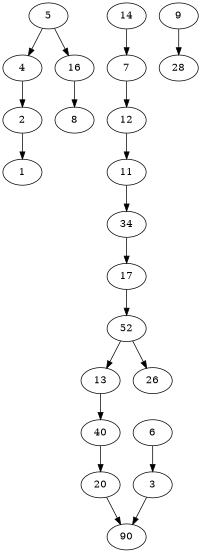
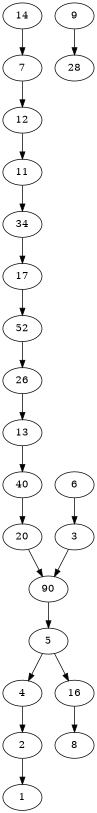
edge "52" -> "13": now "26" -> "13"
edge "90" -> "5": added
